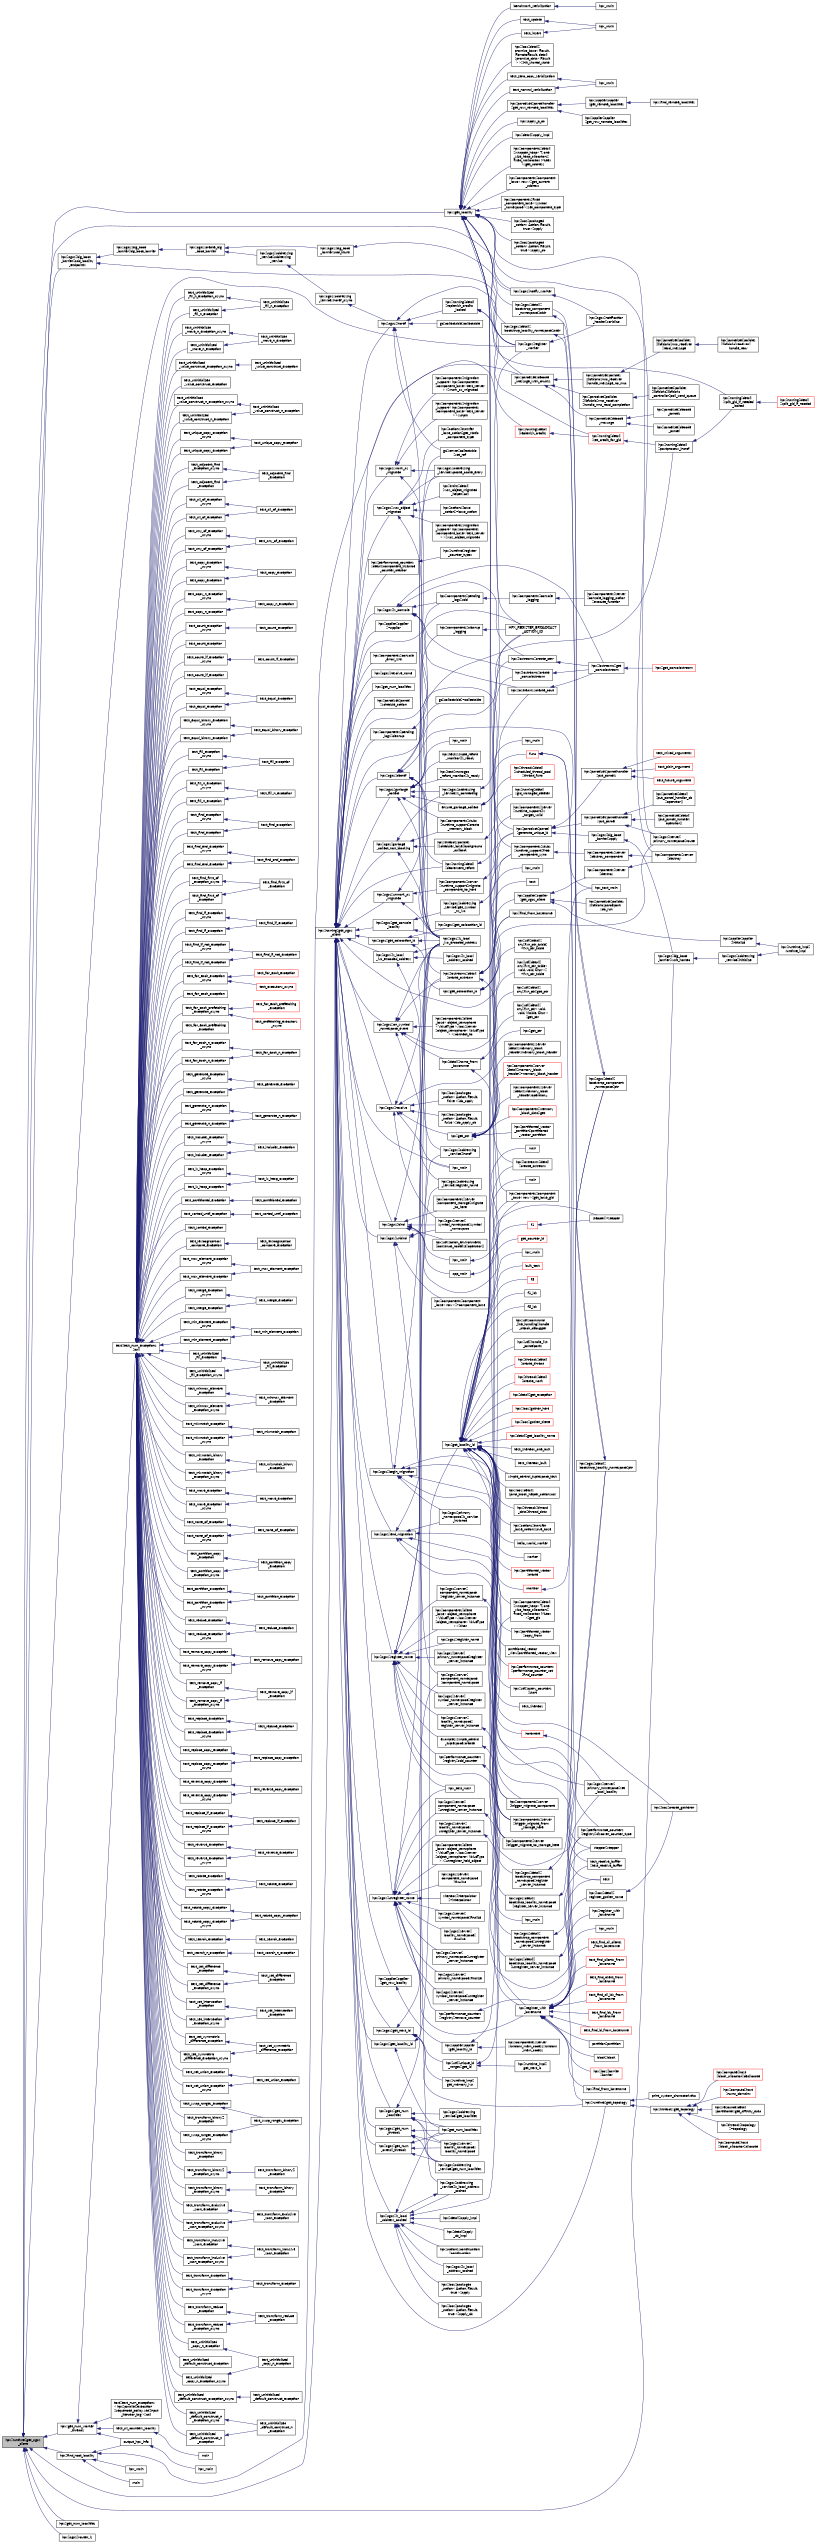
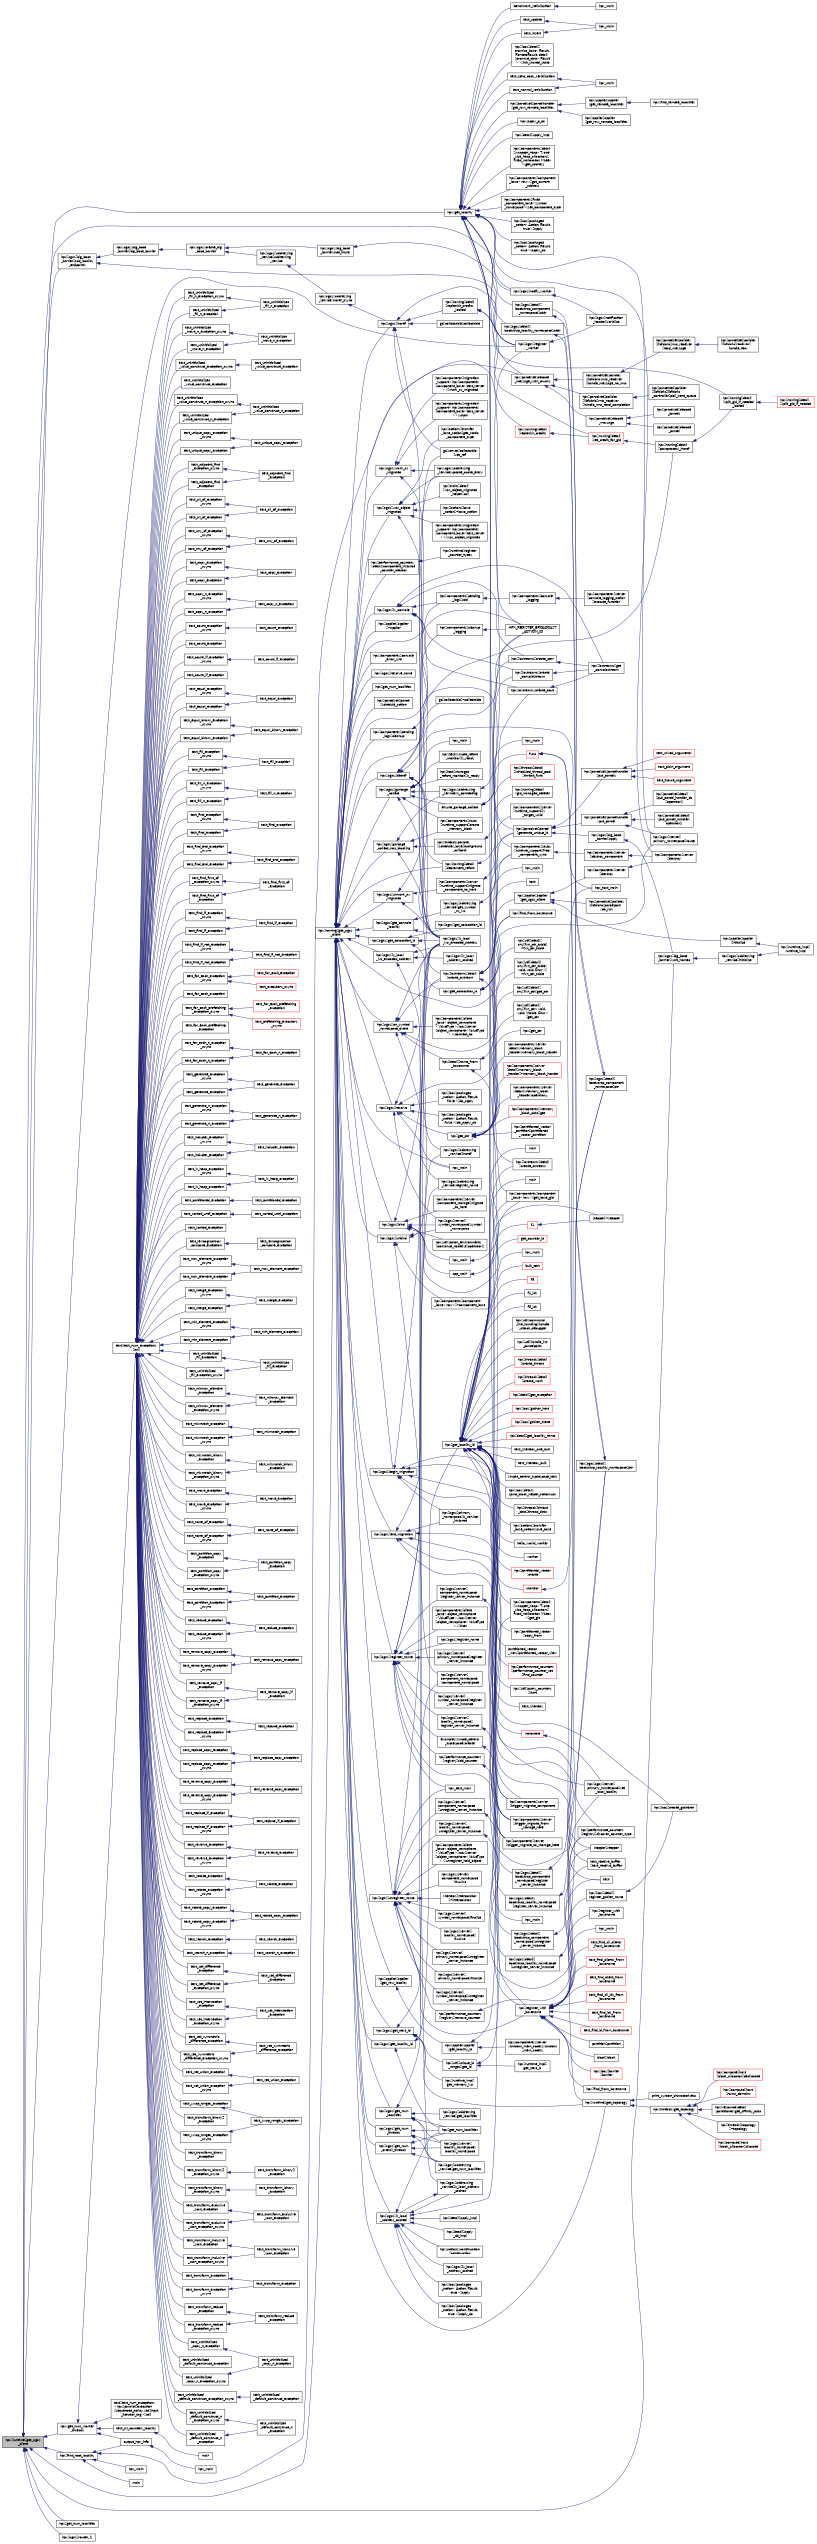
node "hpx::get_consolestream": removed
